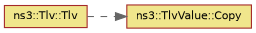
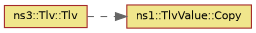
node "ns3::TlvValue::Copy": label "ns3::TlvValue::Copy" -> "ns1::TlvValue::Copy"
